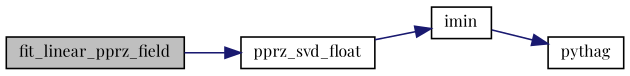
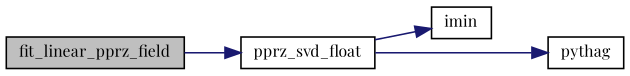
edge "imin" -> "pythag": now "pprz_svd_float" -> "pythag"
